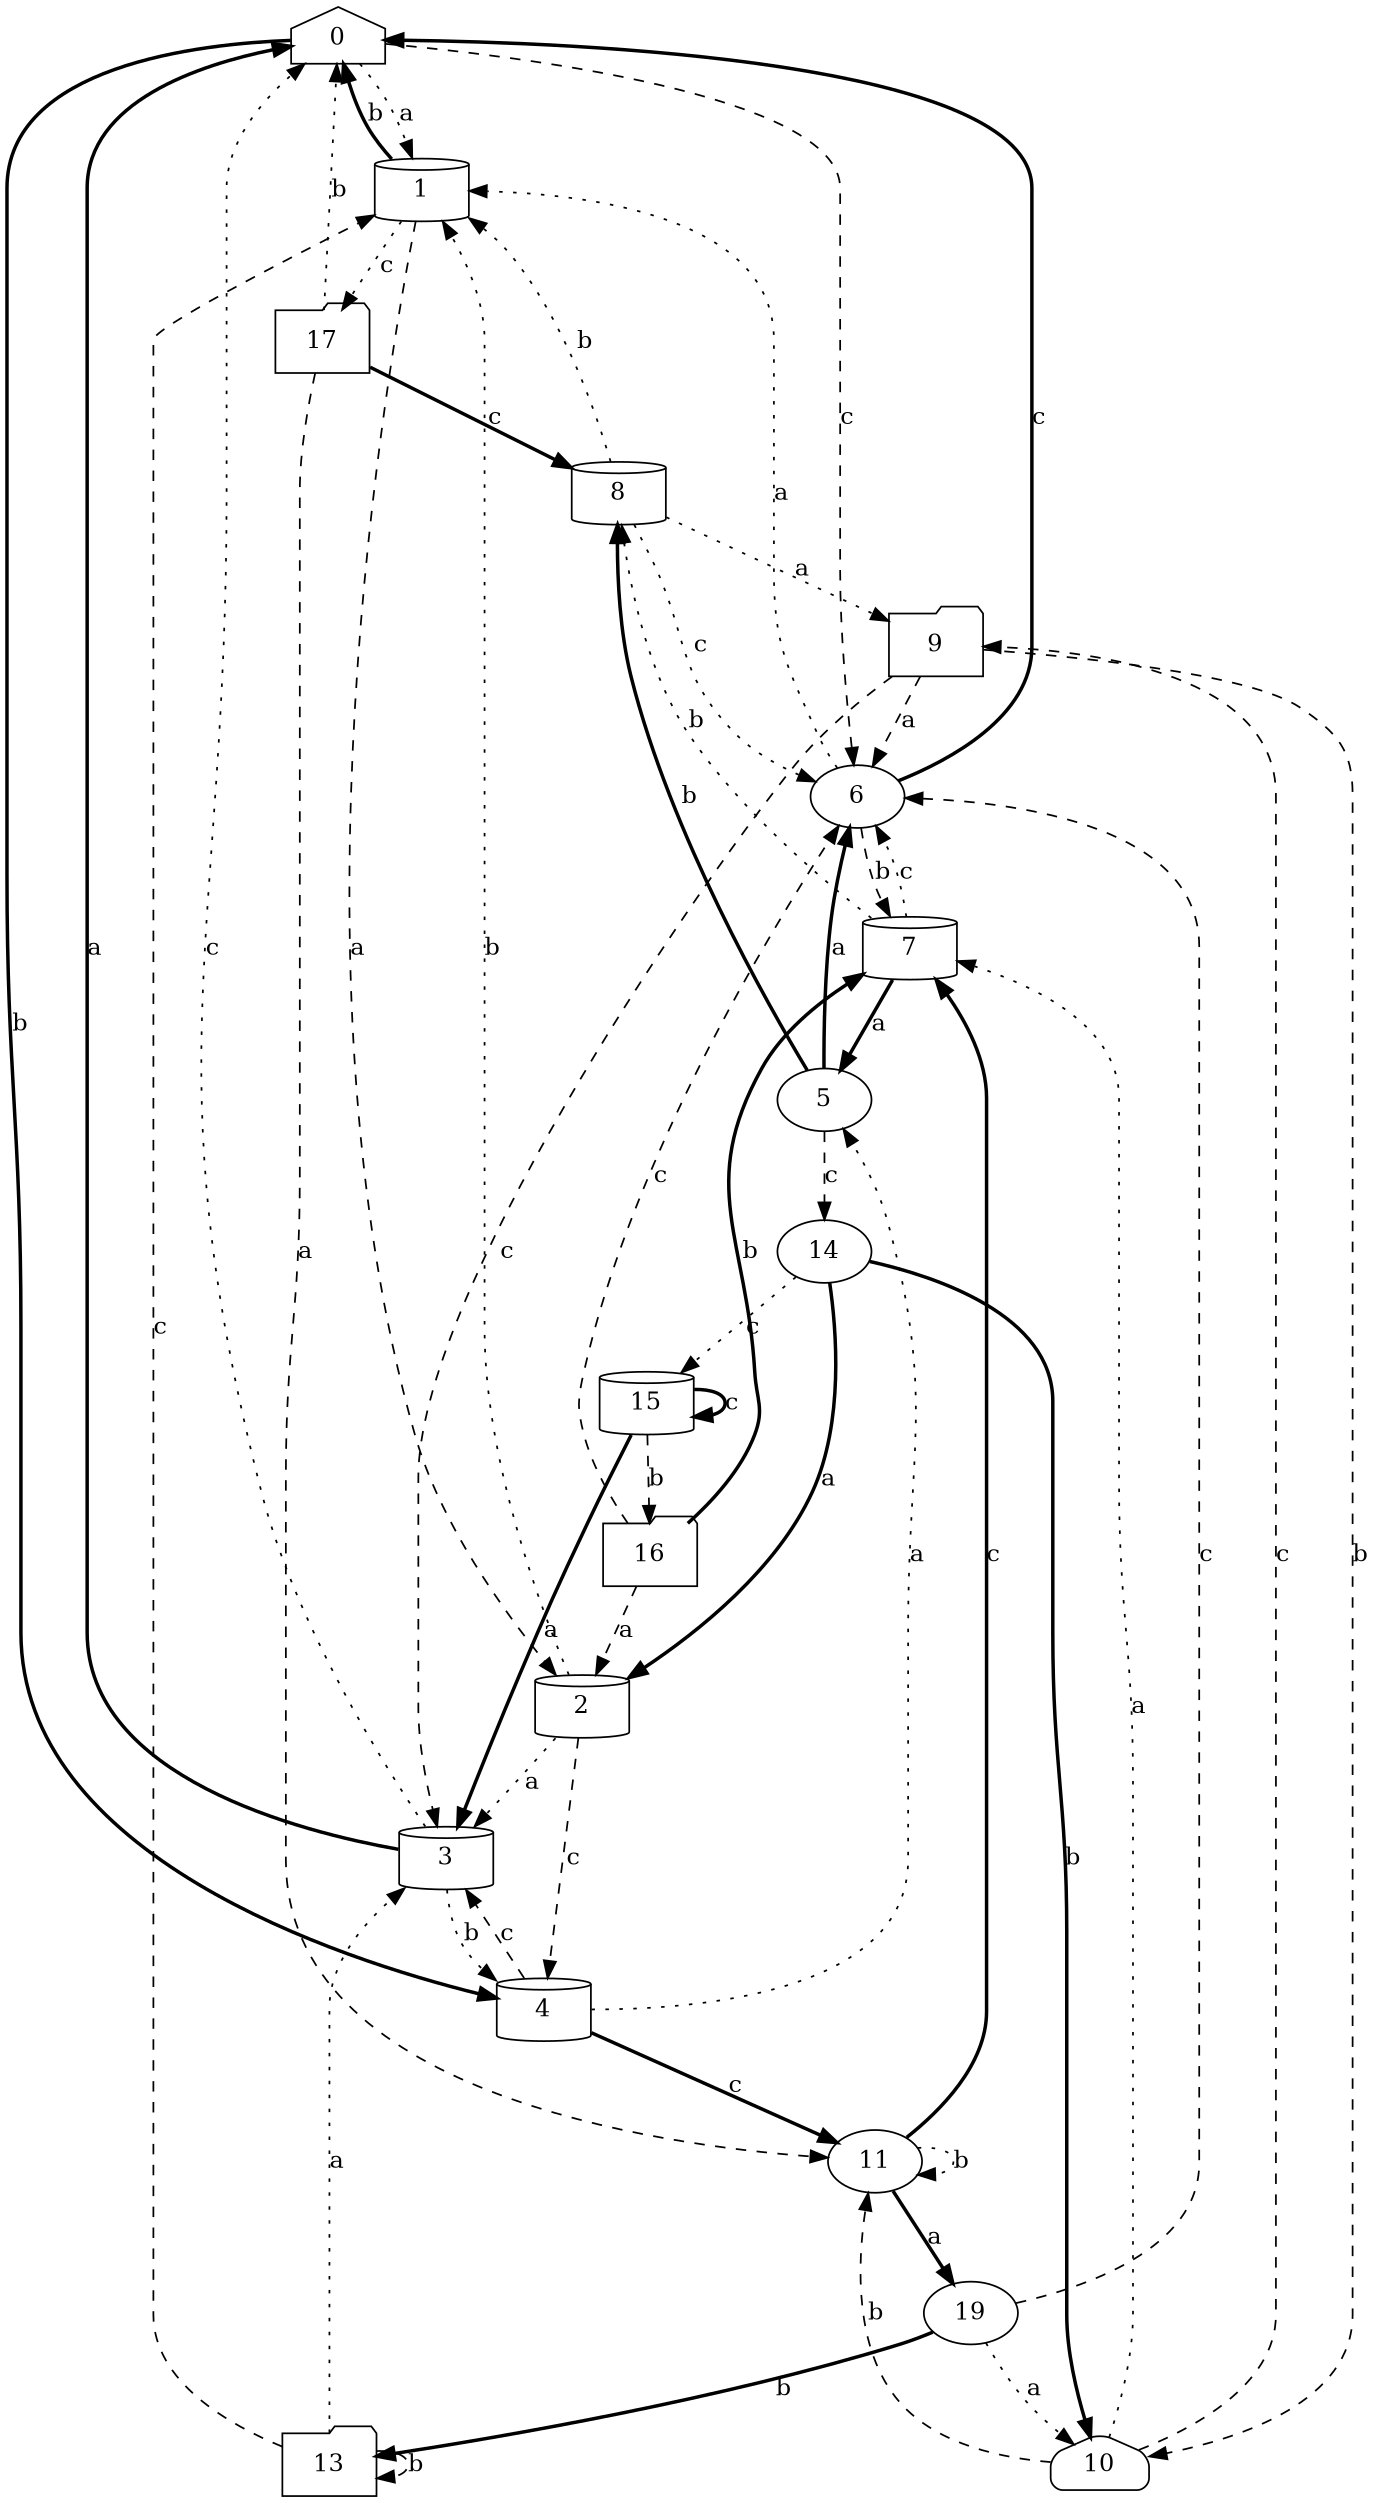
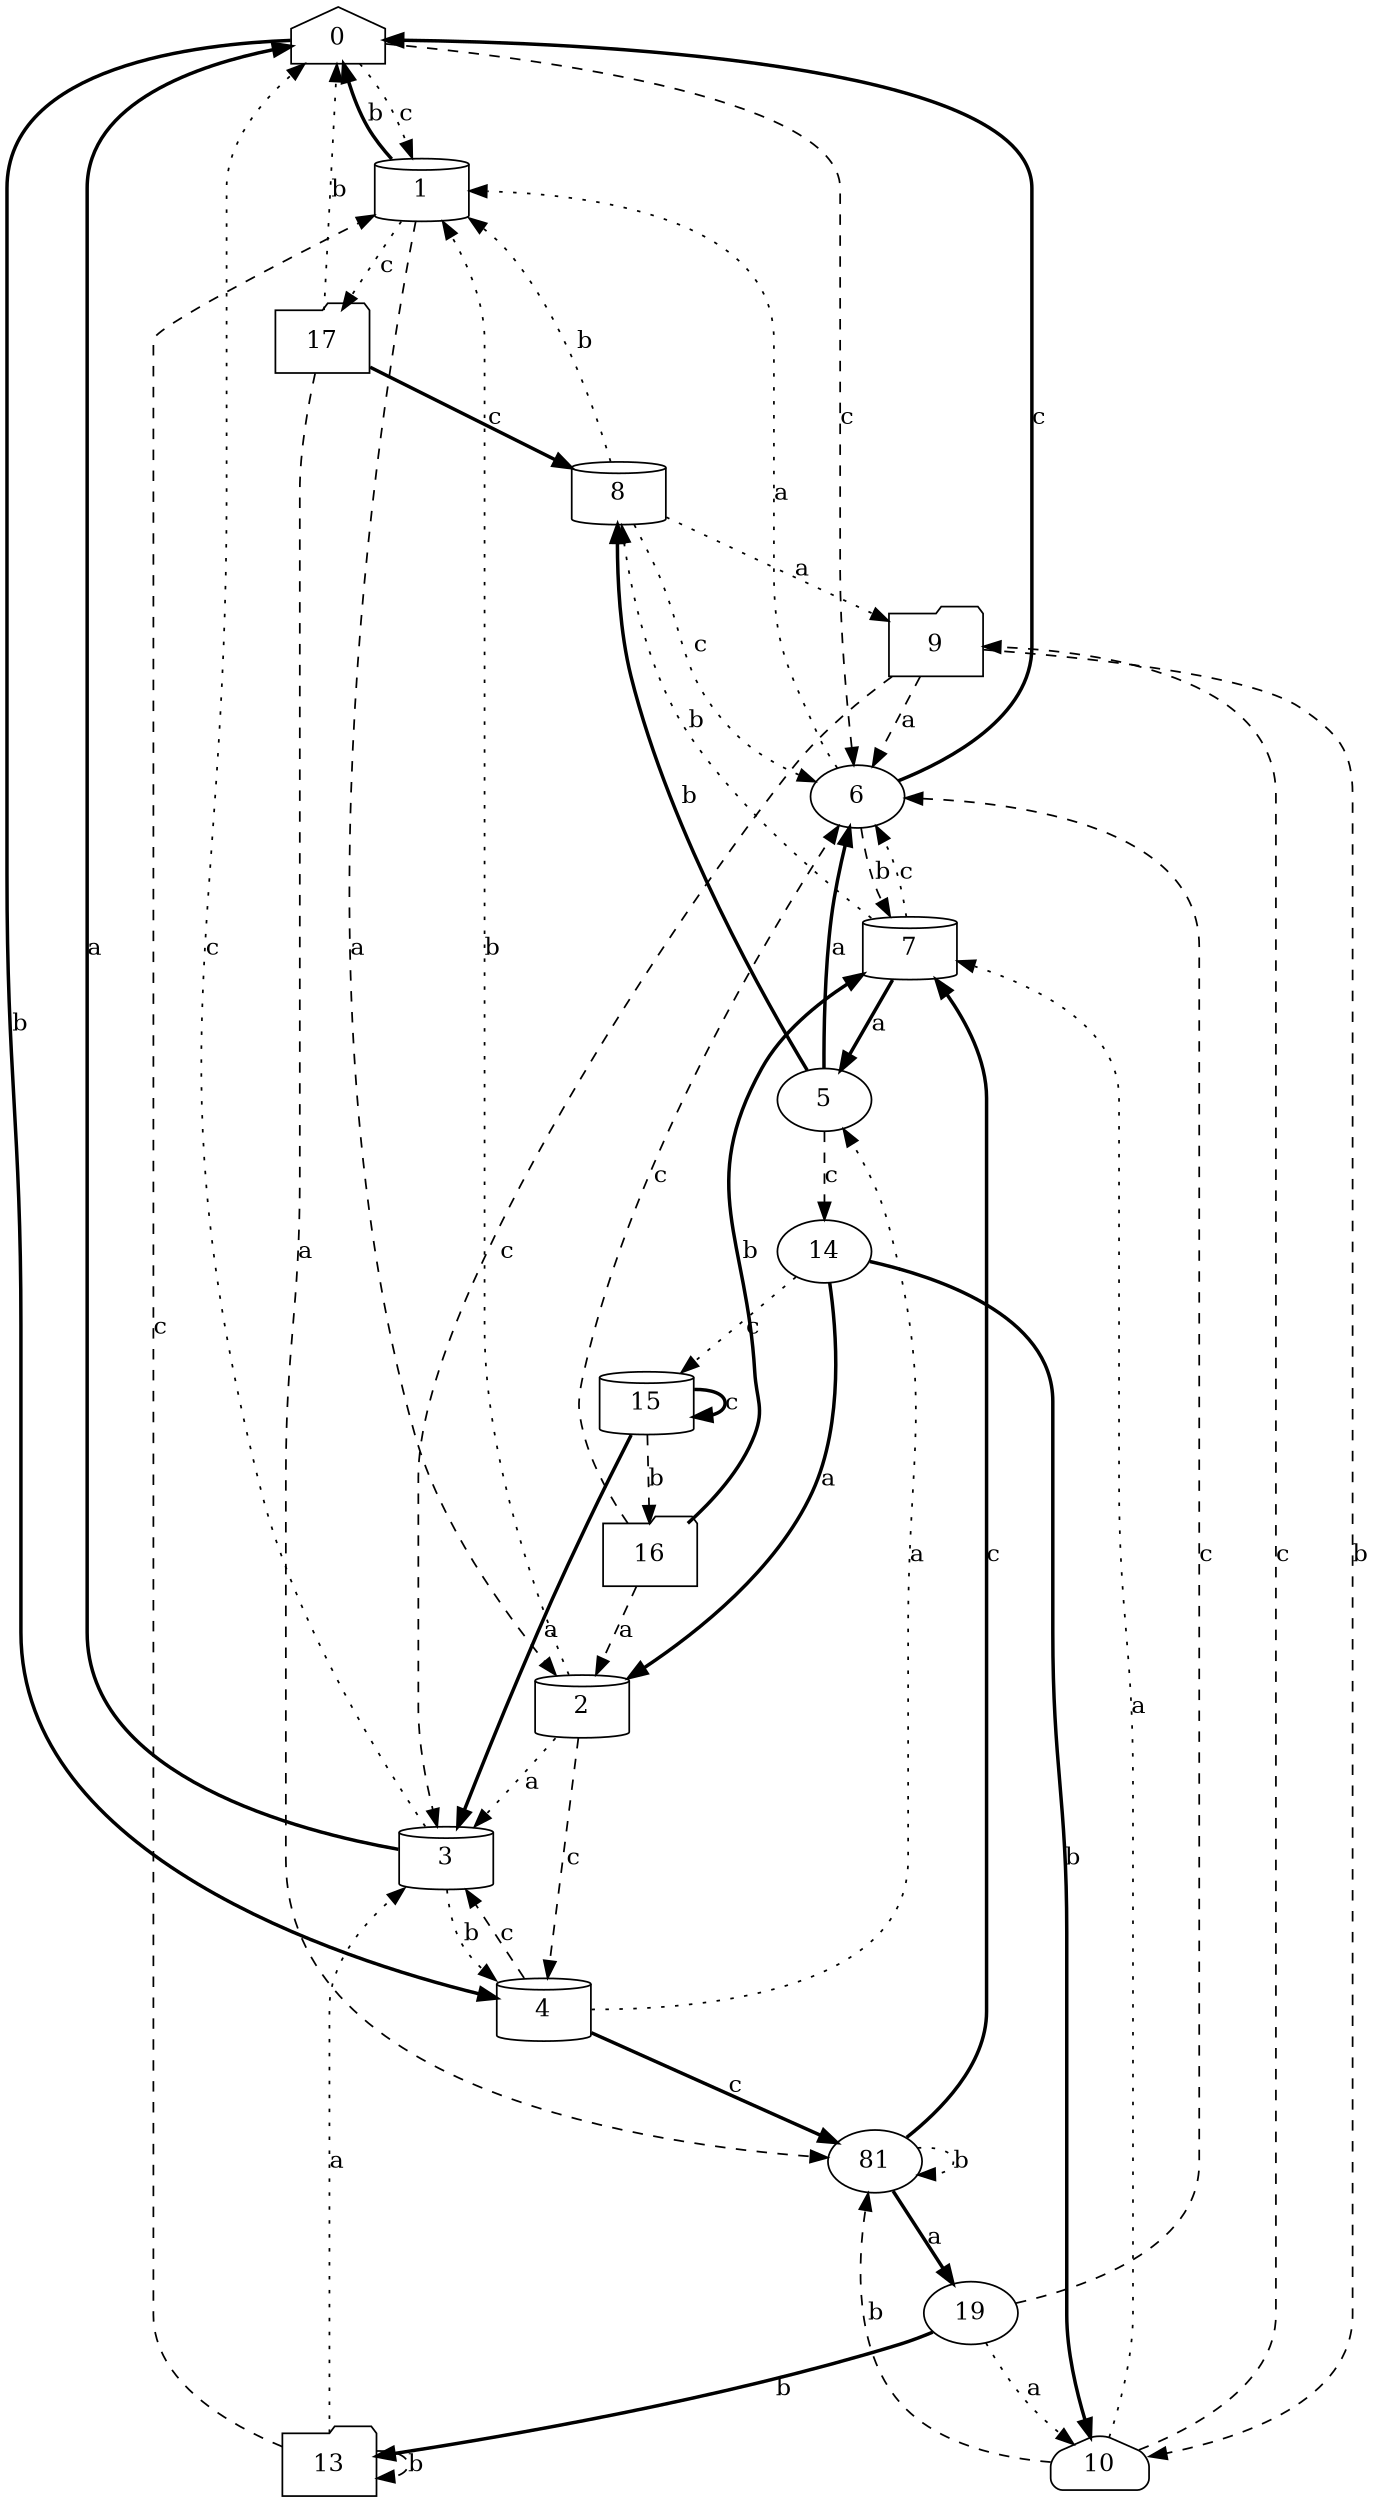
edge "0" -> "1": label "a" -> "c"
node "11": label "11" -> "81"
